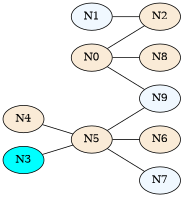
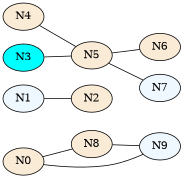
edge "N2" -- "N0": removed
edge "N9" -- "N5": now "N9" -- "N8"
